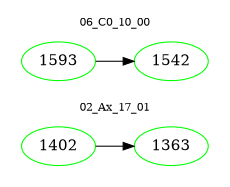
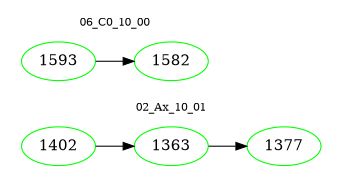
node "1542": label "1542" -> "1582"
cluster "02_Ax_17_01": label "02_Ax_17_01" -> "02_Ax_10_01"
node "1377": added
